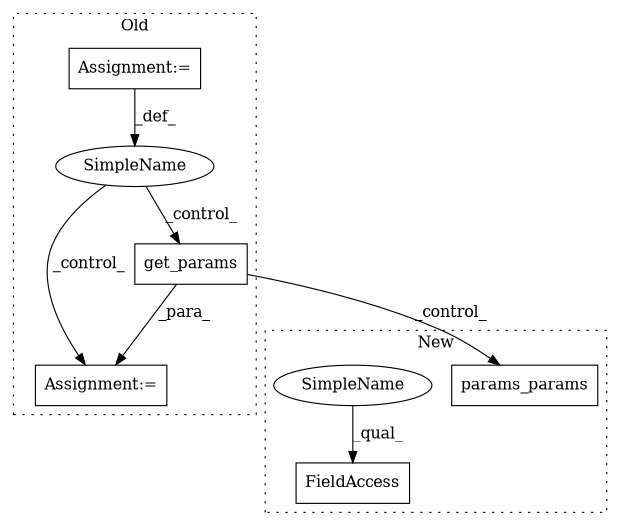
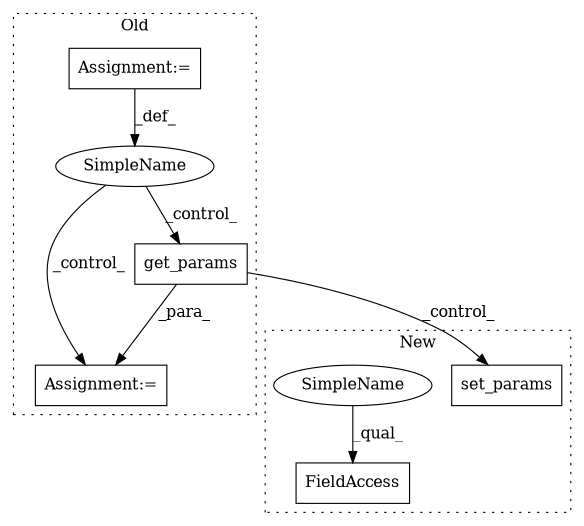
node "params_params": label "params_params" -> "set_params"
